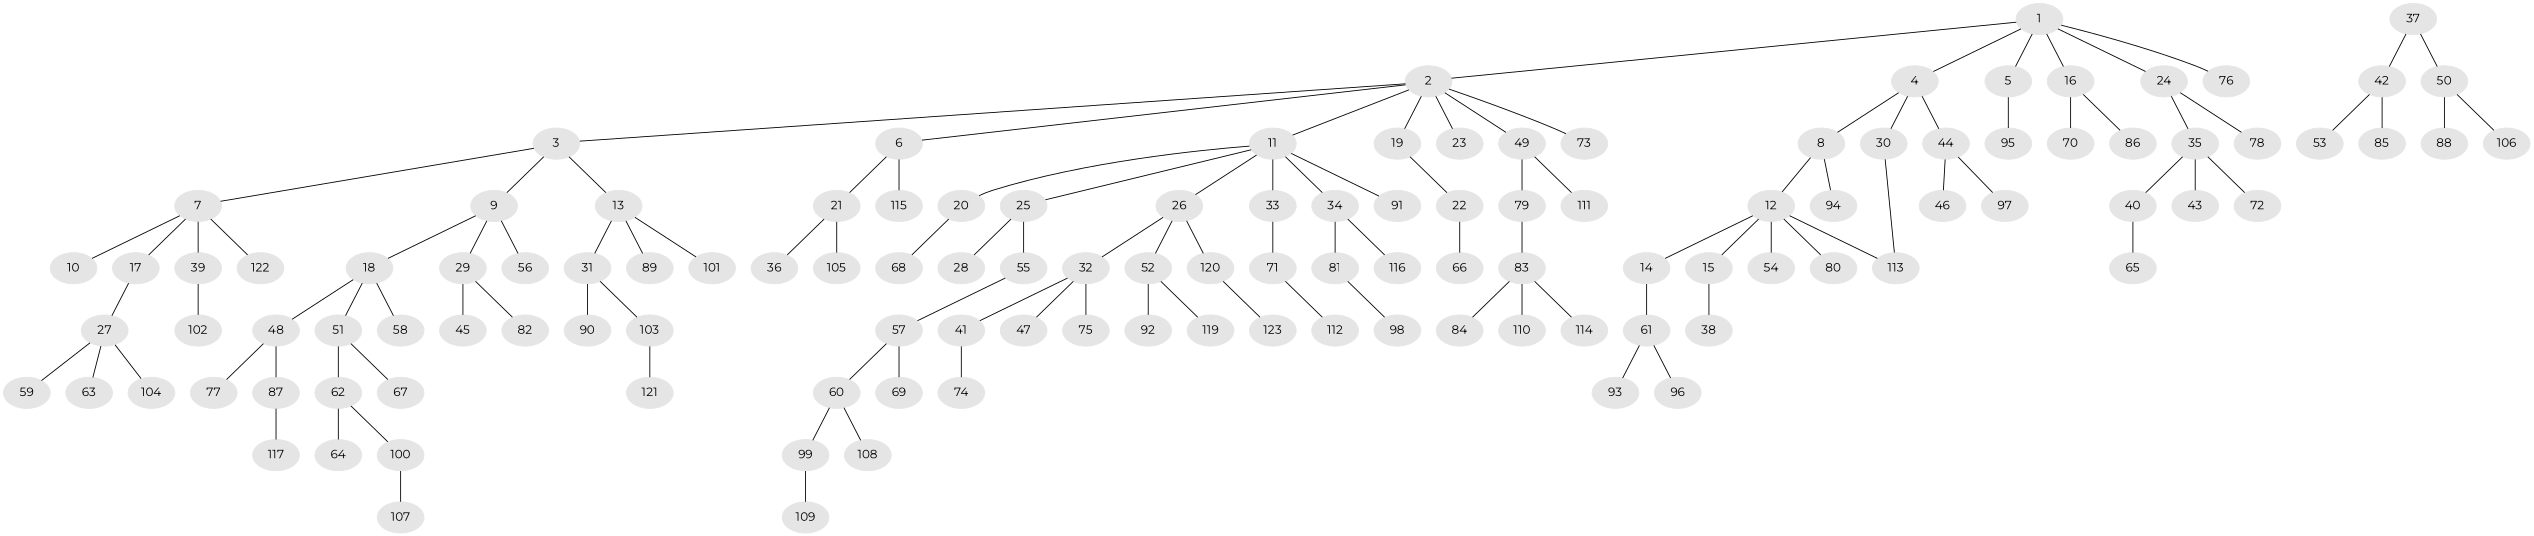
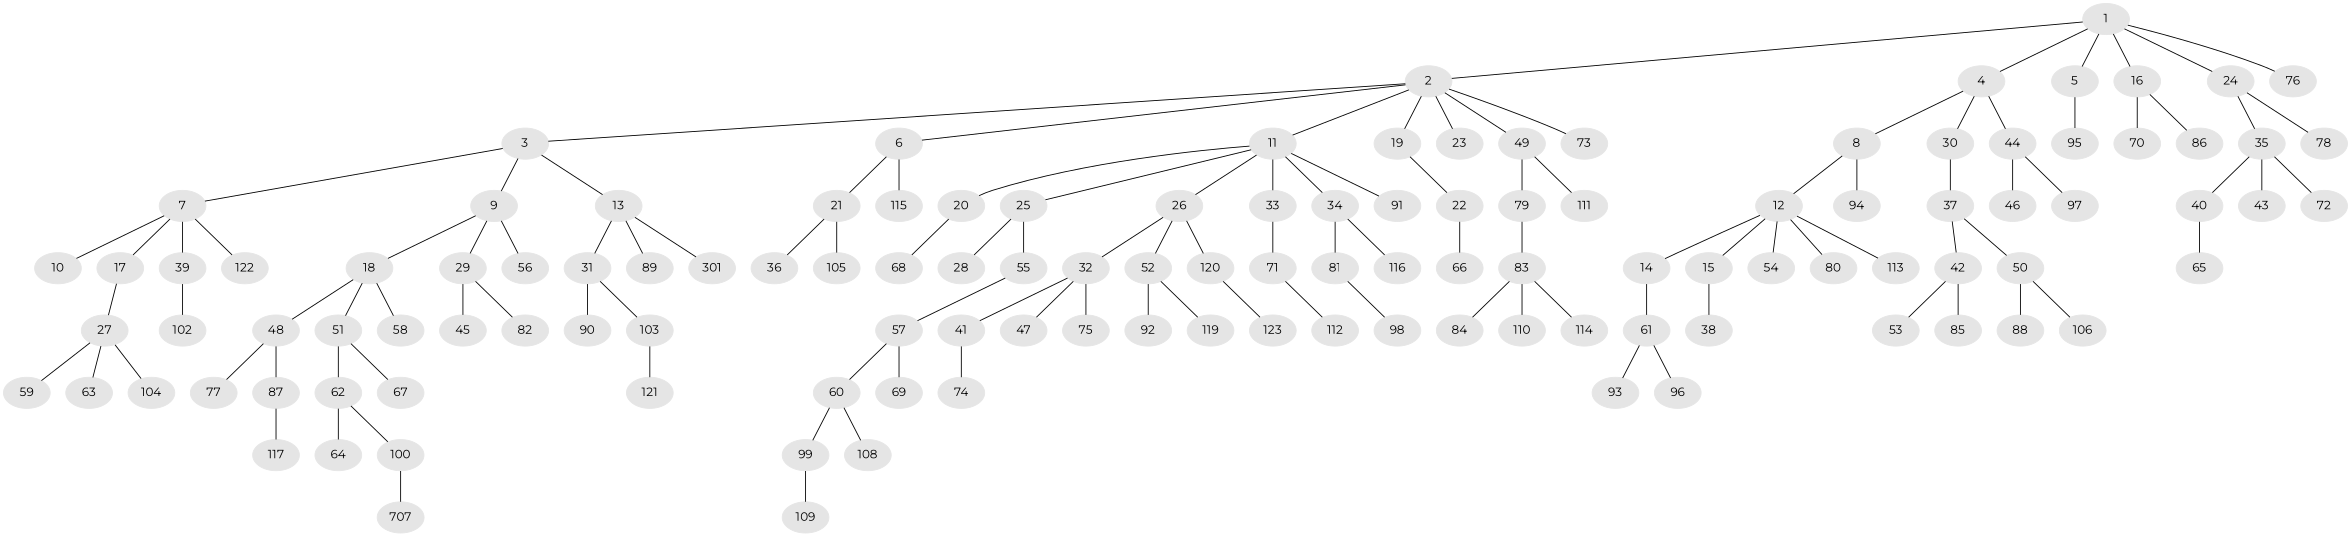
edge "30" -- "113": now "30" -- "37"
node "101": label "101" -> "301"
node "107": label "107" -> "707"
